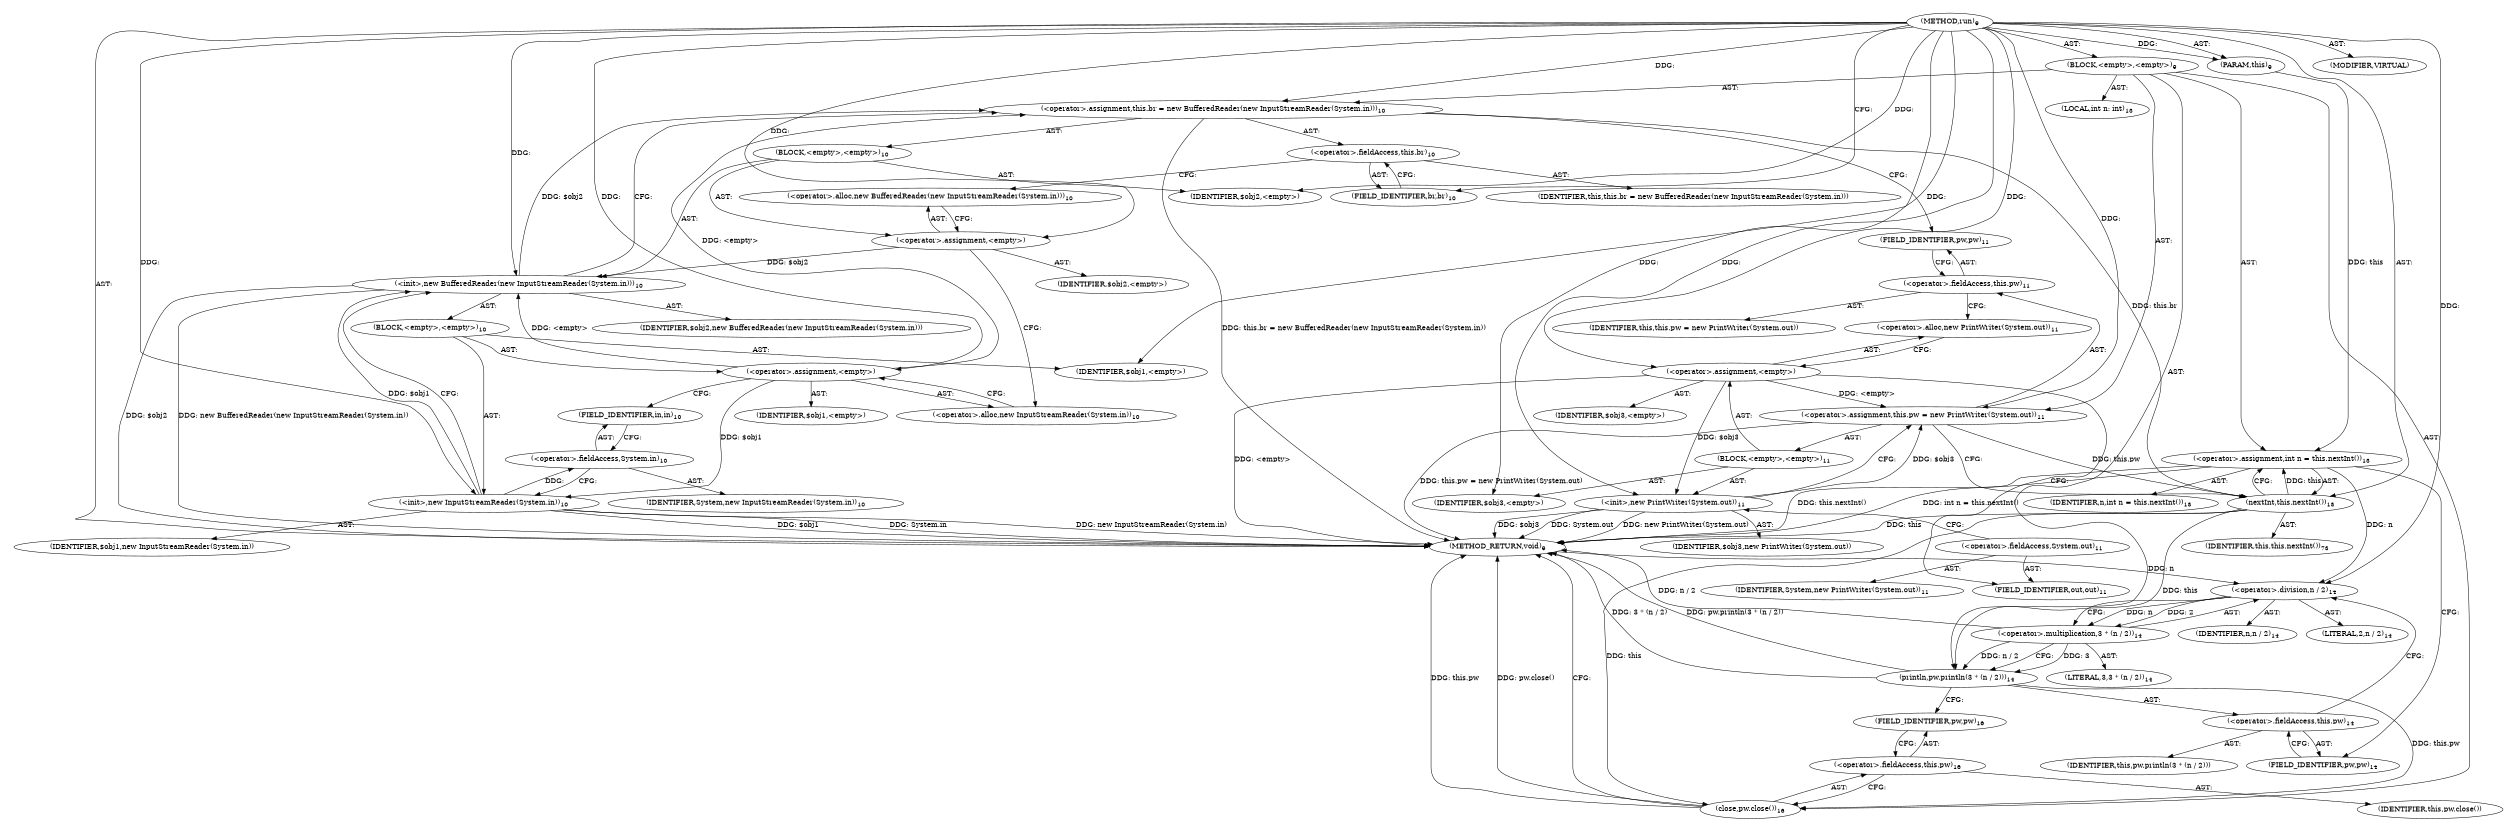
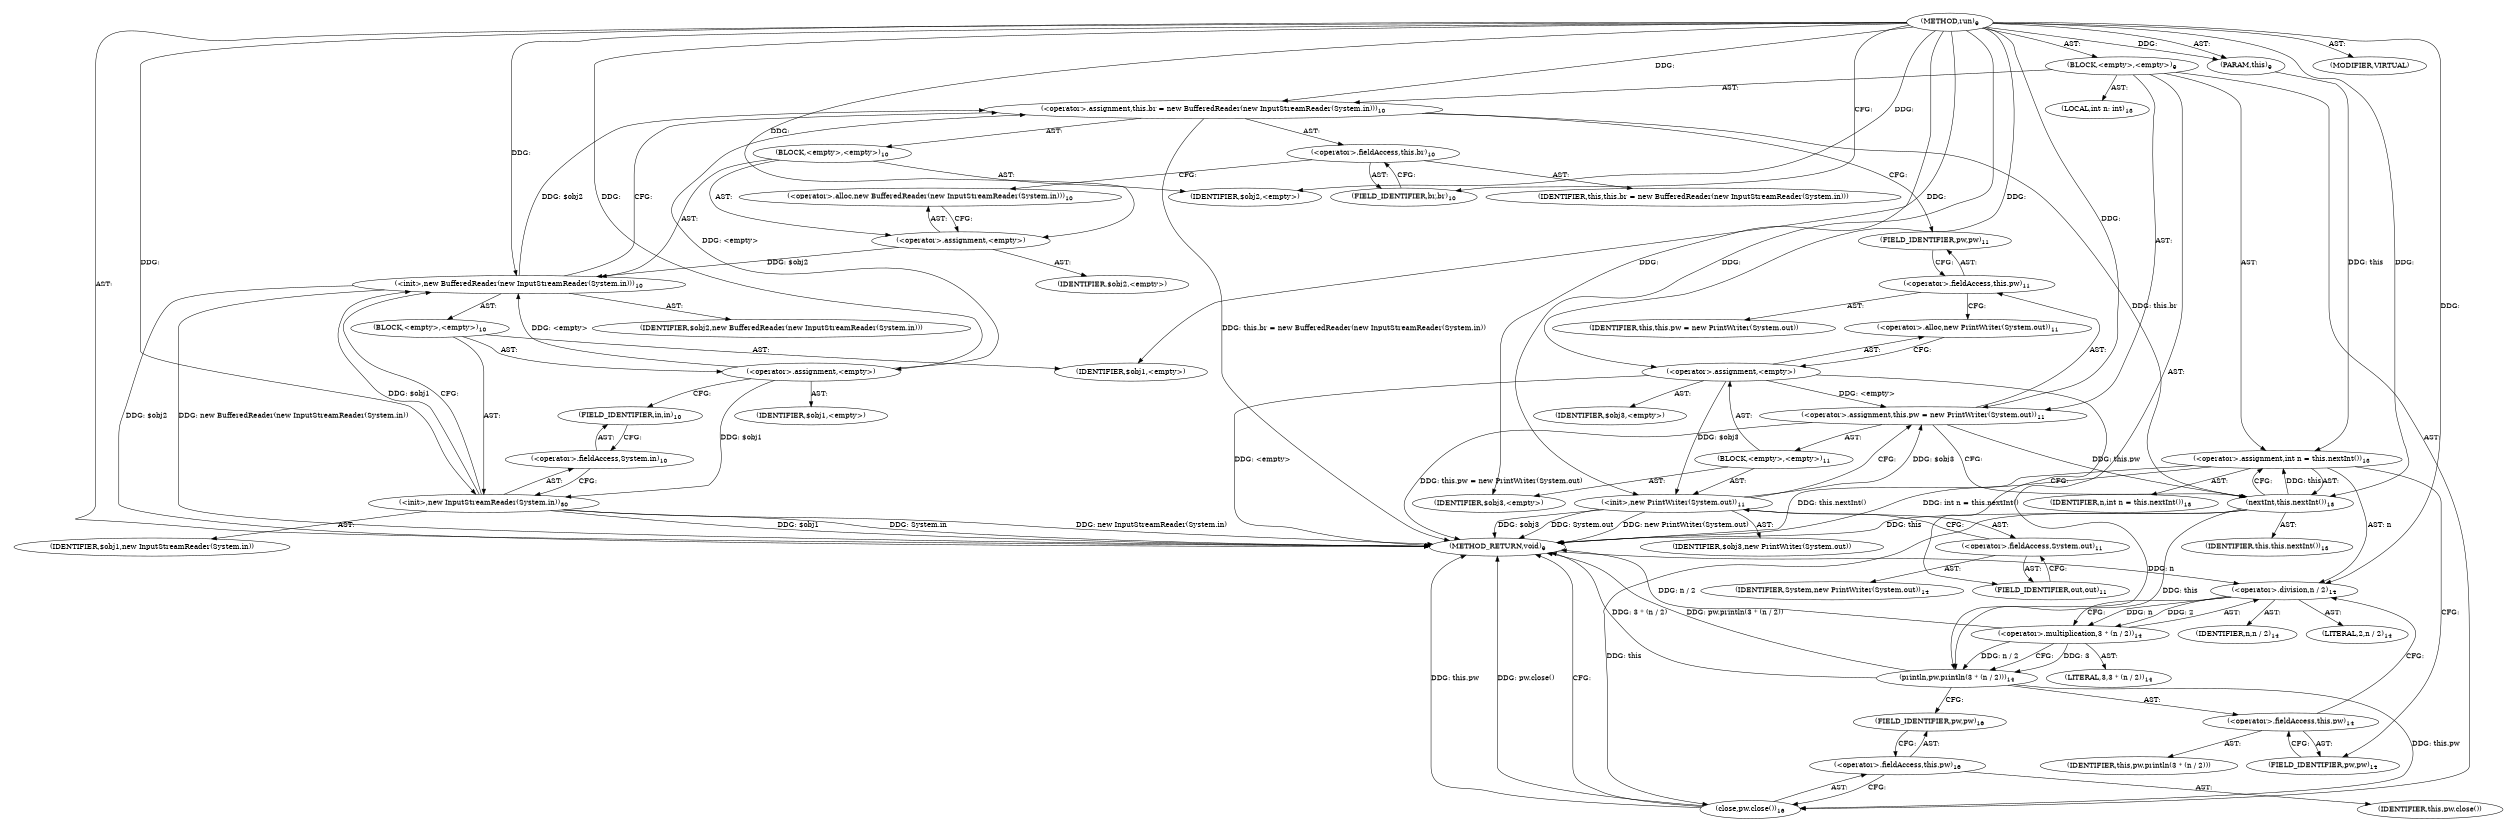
edge "(METHOD,run)" -> "(nextInt,this.nextInt())": label "AST: " -> "DDG: "
node "(<operator>.alloc,new InputStreamReader(System.in))": removed
edge "(<init>,new InputStreamReader(System.in))" -> "(<operator>.fieldAccess,System.in)": label "DDG: " -> "AST: "
node "(<init>,new InputStreamReader(System.in))": text "10" -> "30"
node "(IDENTIFIER,System,new InputStreamReader(System.in))": removed
edge "(<init>,new PrintWriter(System.out))" -> "(<operator>.fieldAccess,System.out)": added, label "AST:"
edge "(<operator>.assignment,int n = this.nextInt())" -> "(<operator>.division,n / 2)": label "DDG: n" -> "AST: n"
node "(IDENTIFIER,this,this.nextInt())": text "73" -> "13"
edge "(FIELD_IDENTIFIER,out,out)" -> "(<operator>.fieldAccess,System.out)": added, label "CFG:"
node "(IDENTIFIER,System,new PrintWriter(System.out))": text "11" -> "14"
